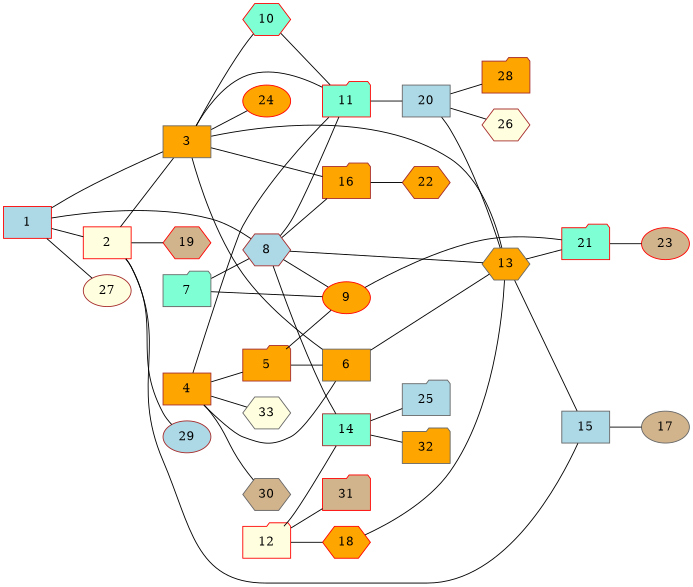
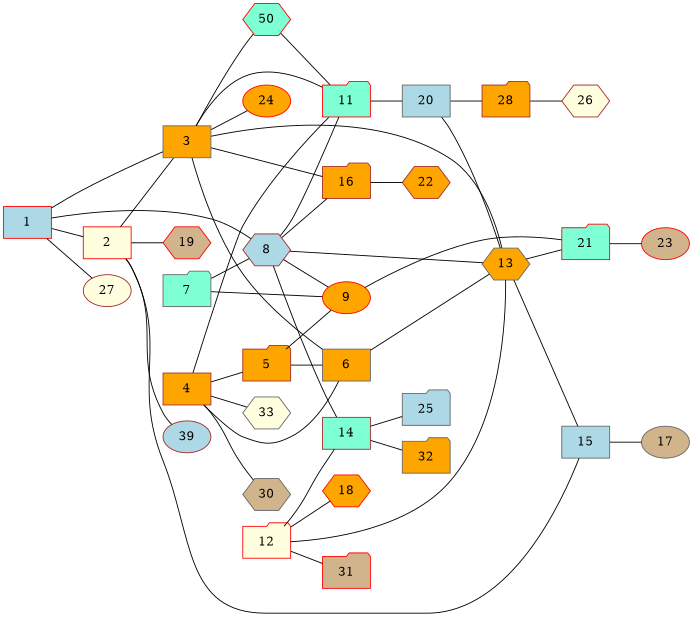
node "10": label "10" -> "50"
edge "20" -- "26": now "28" -- "26"
edge "13" -- "18": now "13" -- "12"
node "29": label "29" -> "39"
